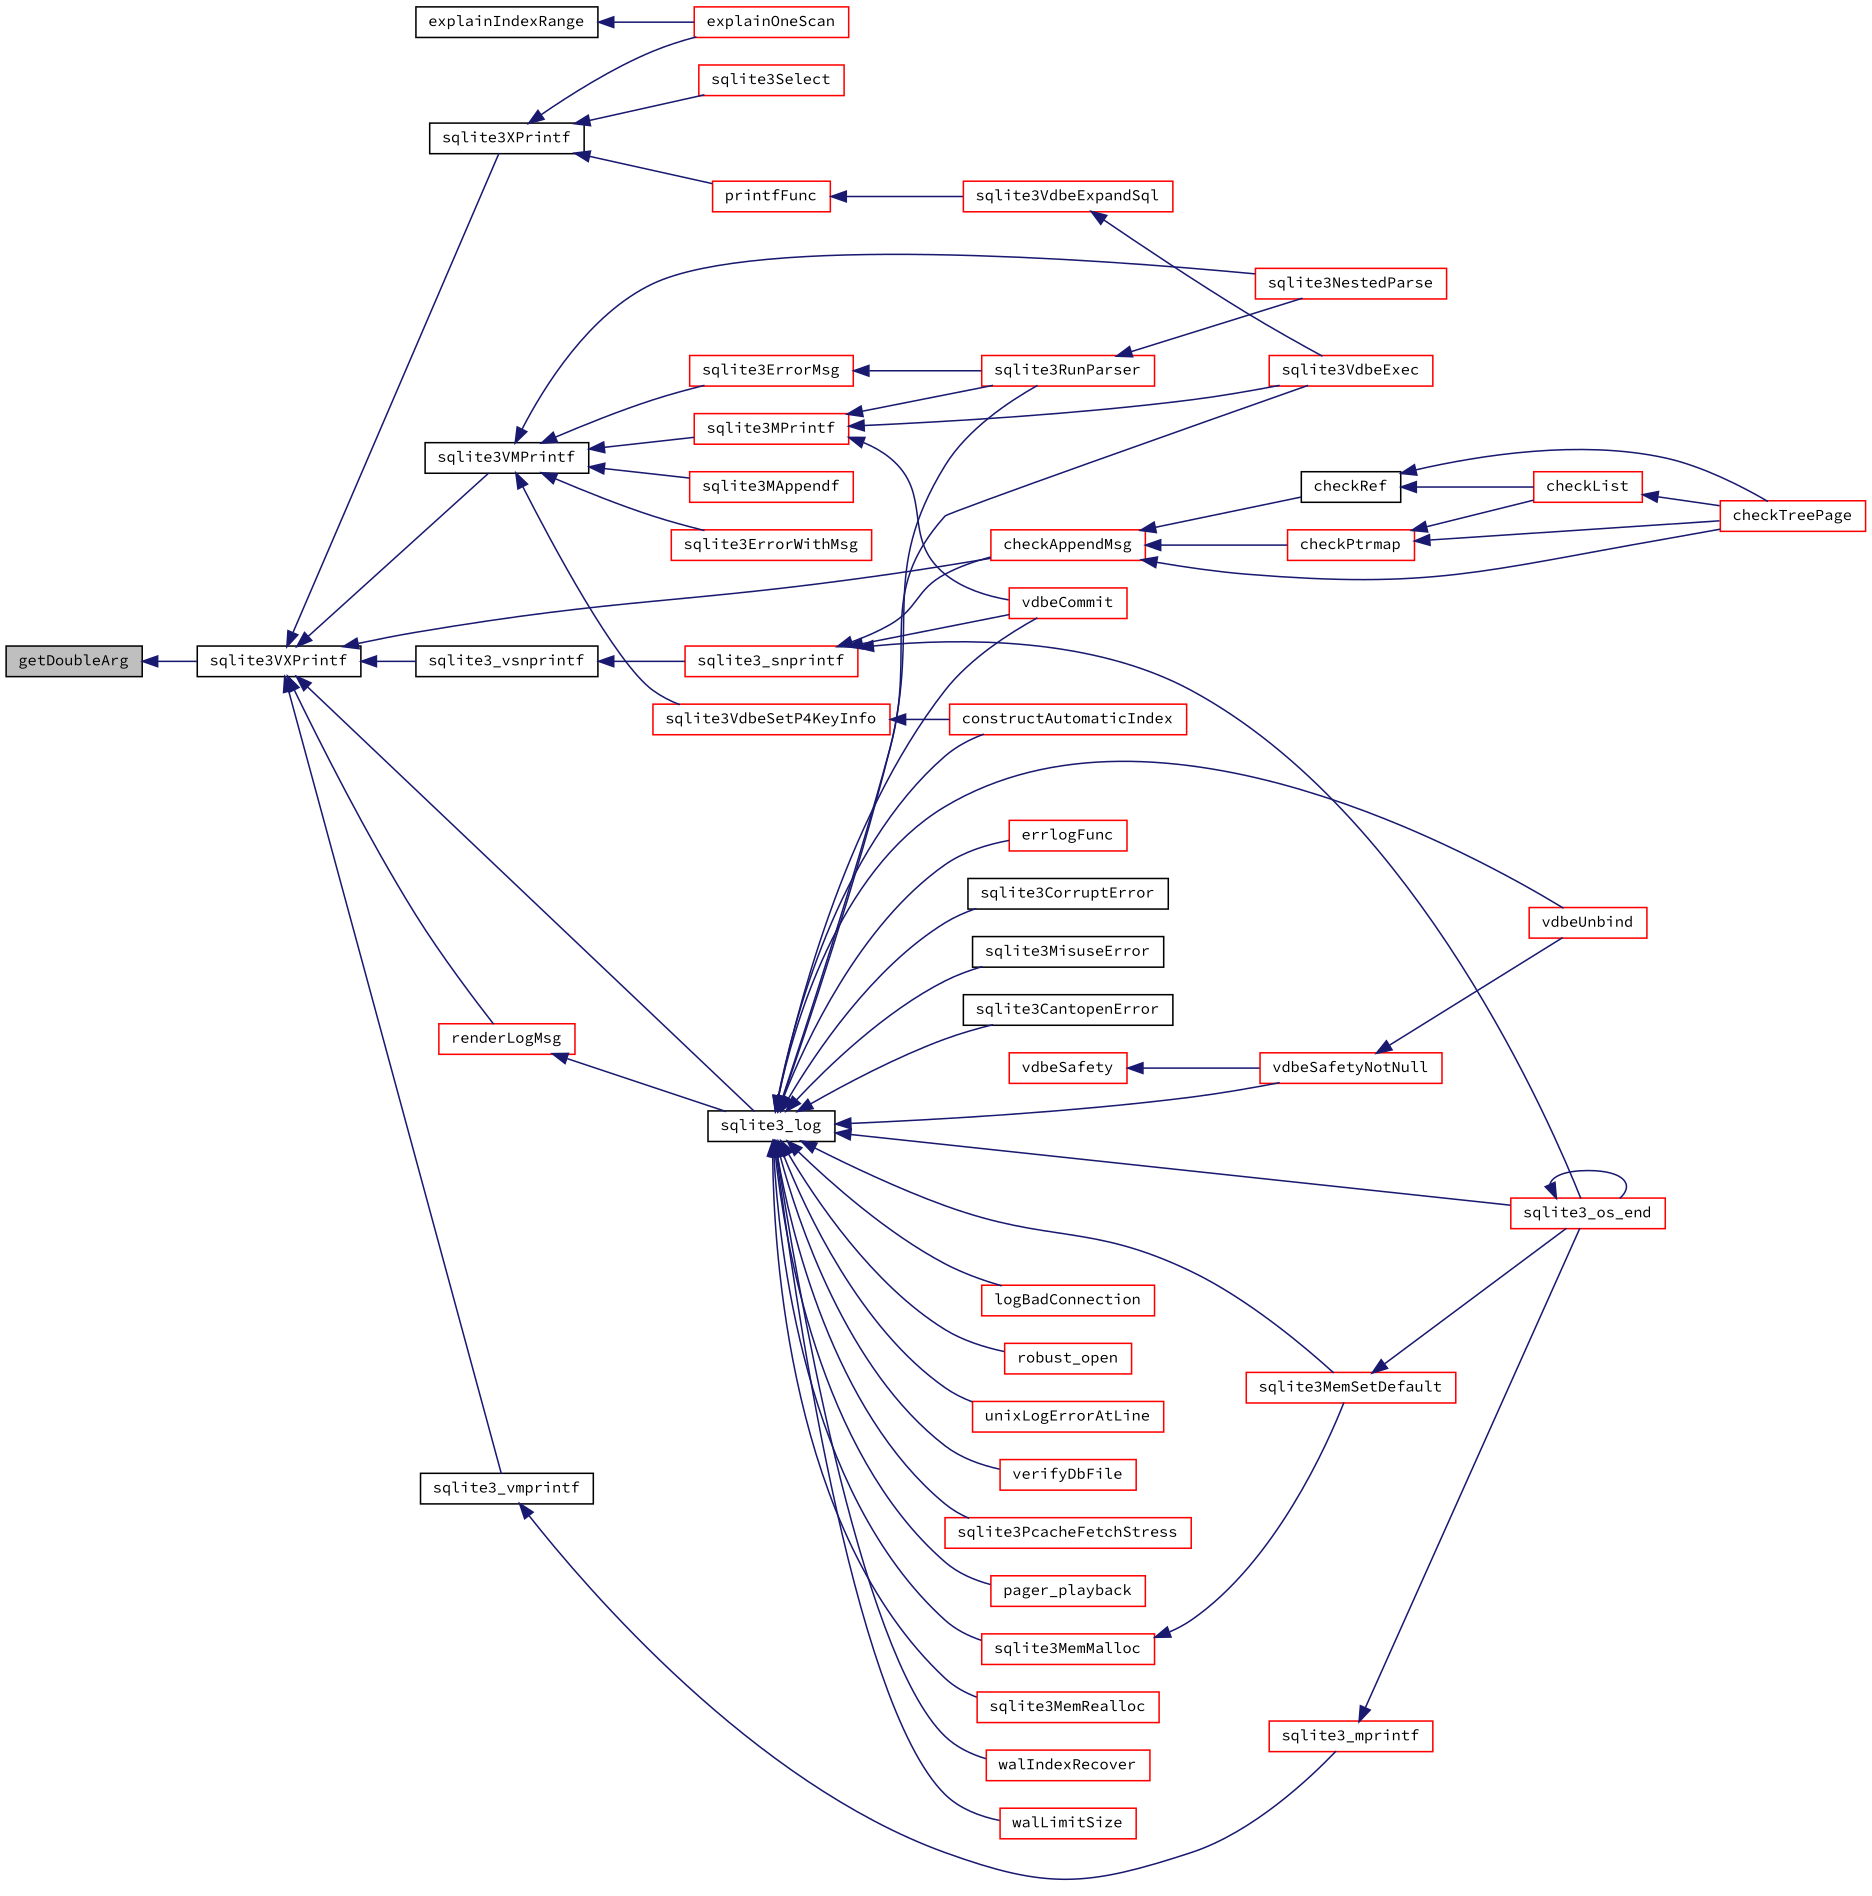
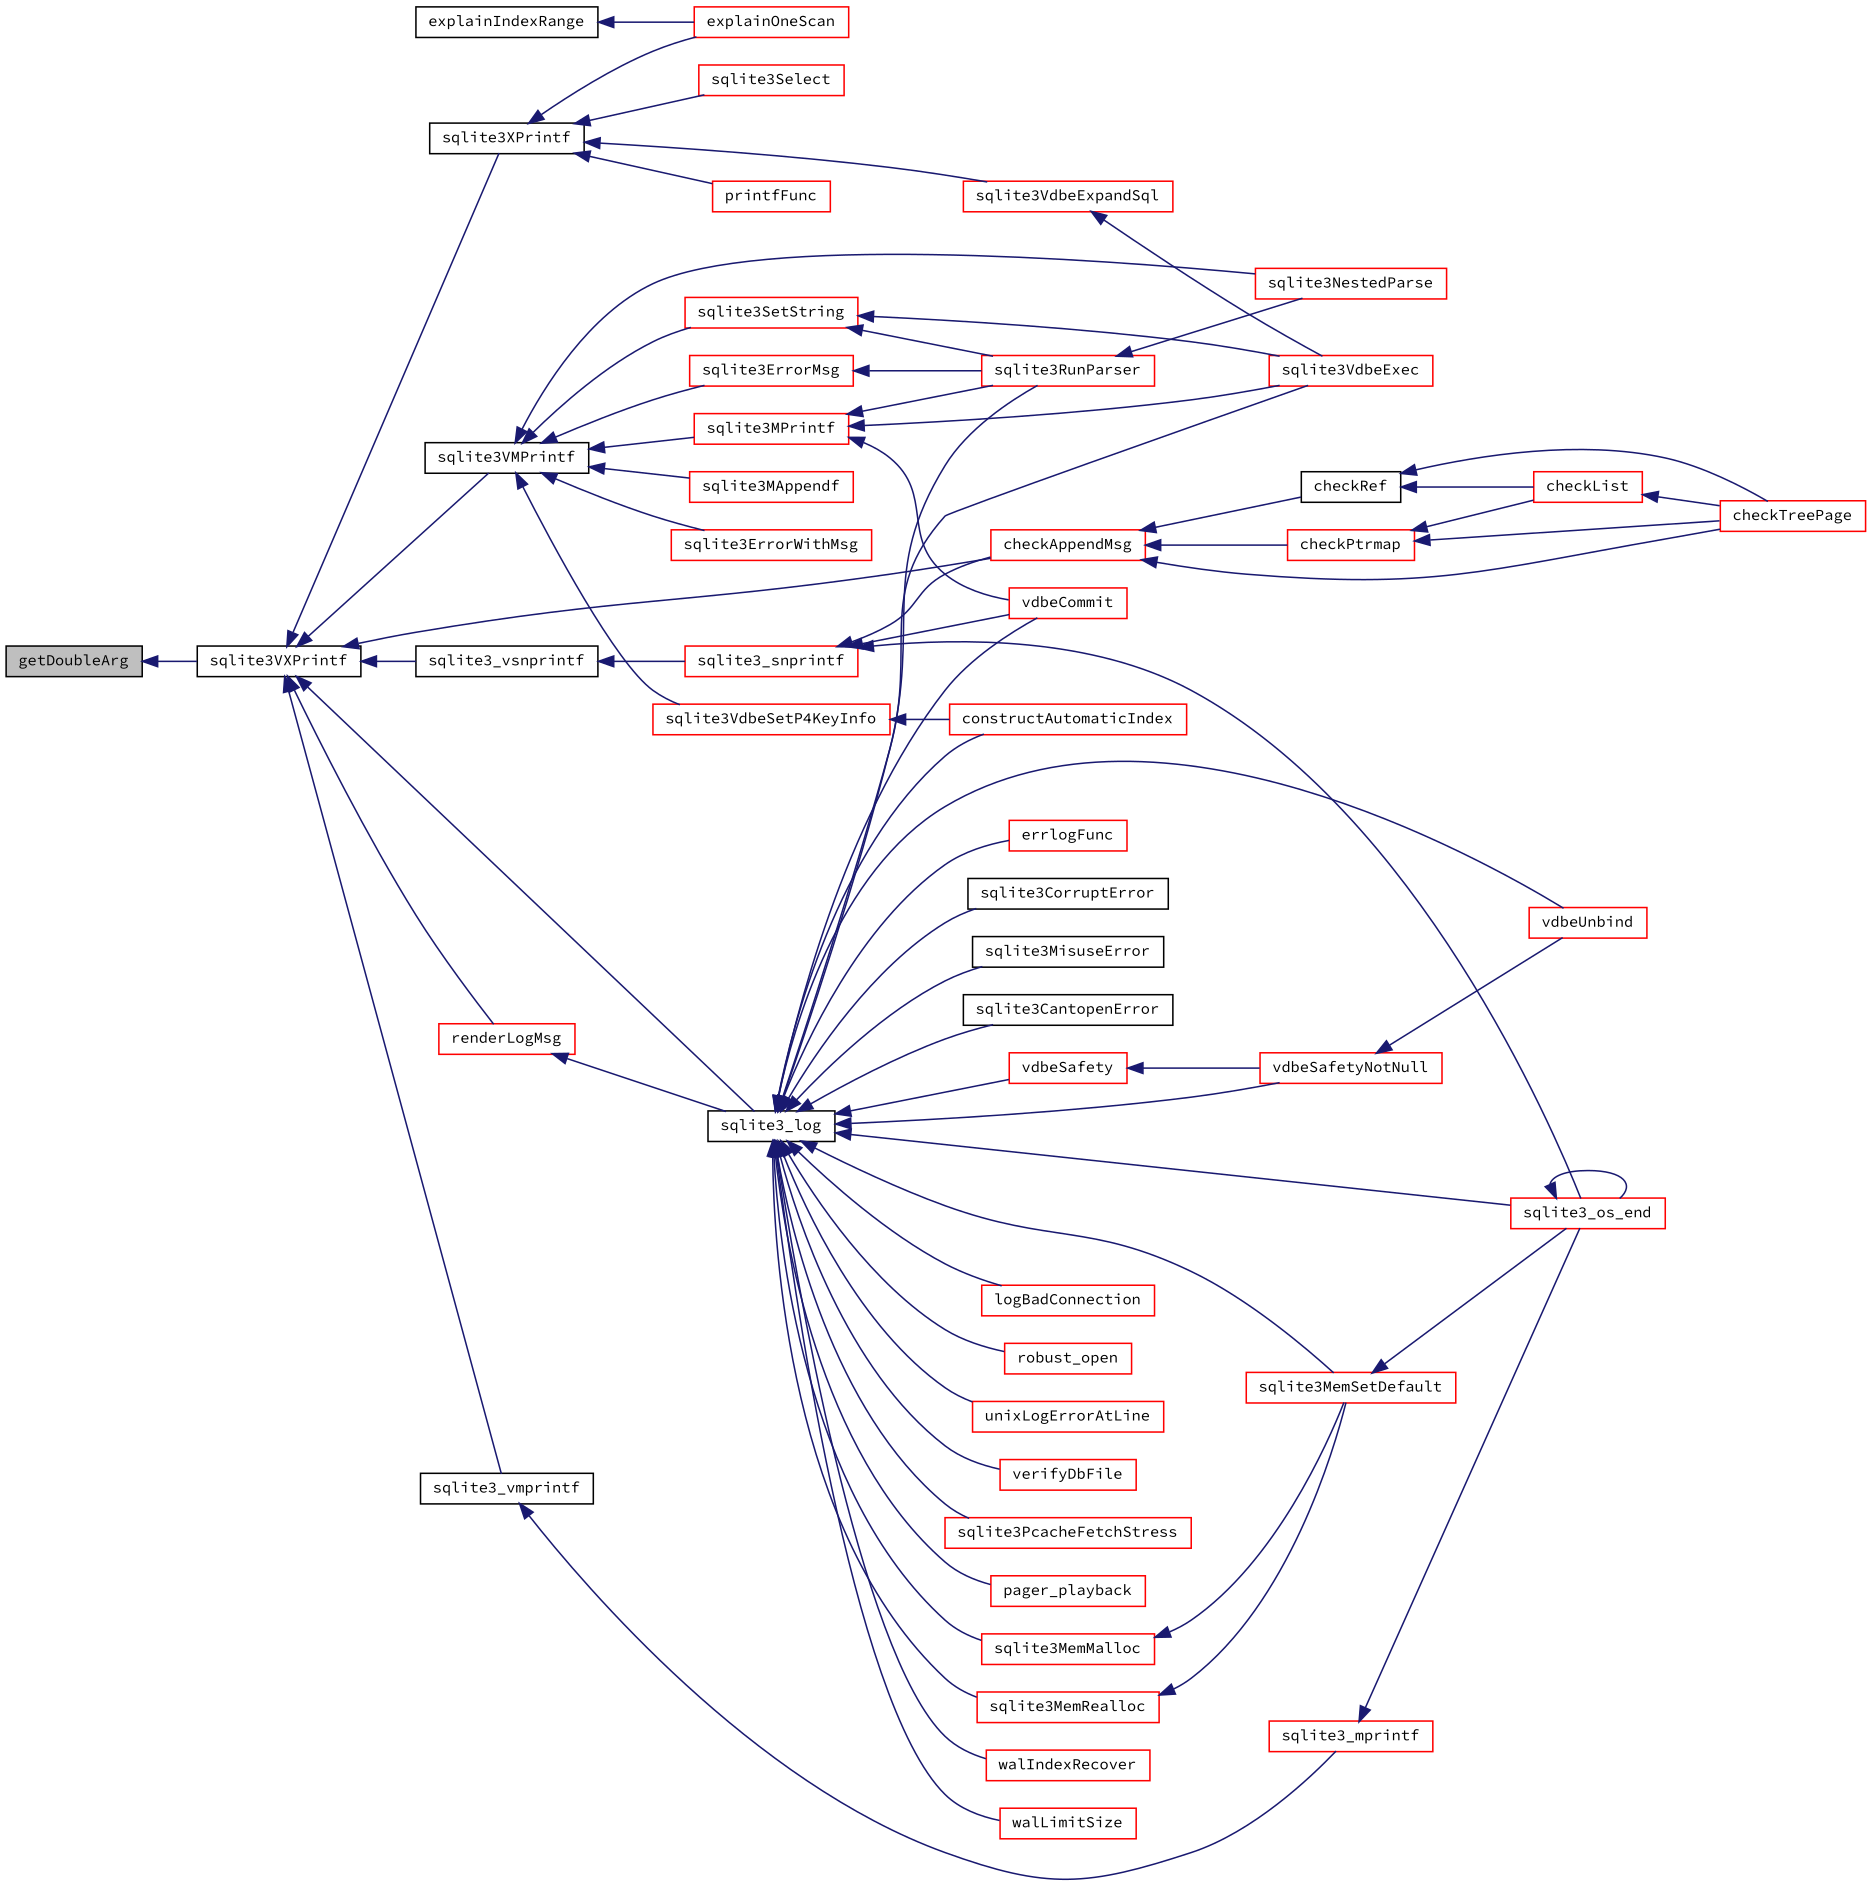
edge "sqlite3VdbeExpandSql" -> "printfFunc": now "sqlite3VdbeExpandSql" -> "sqlite3XPrintf"
node "sqlite3SetString": added
edge "vdbeSafety" -> "sqlite3_log": added
edge "sqlite3MemSetDefault" -> "sqlite3MemRealloc": added
